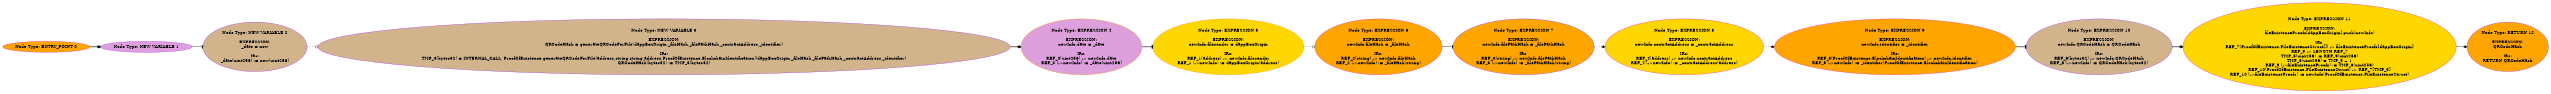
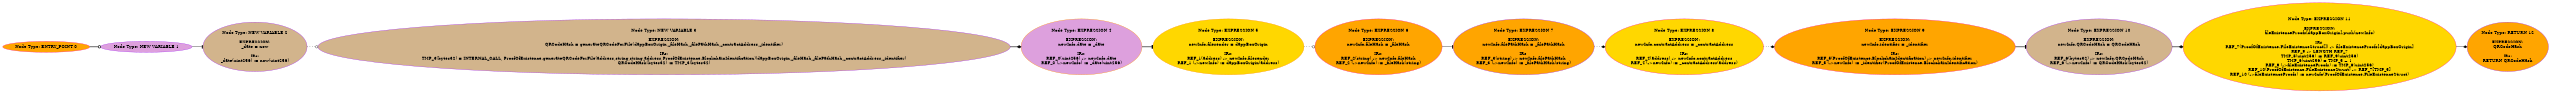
edge "Node Type: ENTRY_POINT 0" -> "Node Type: NEW VARIABLE 1": arrowhead diamond -> odot
